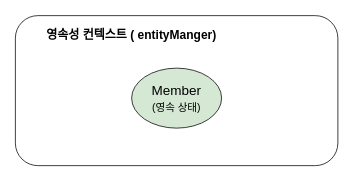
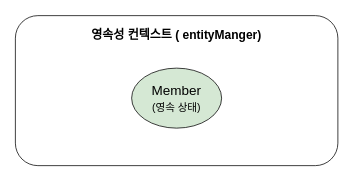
node "영속성 컨텍스트 ( entityManger)": moved (132, 34) -> (177, 34)
